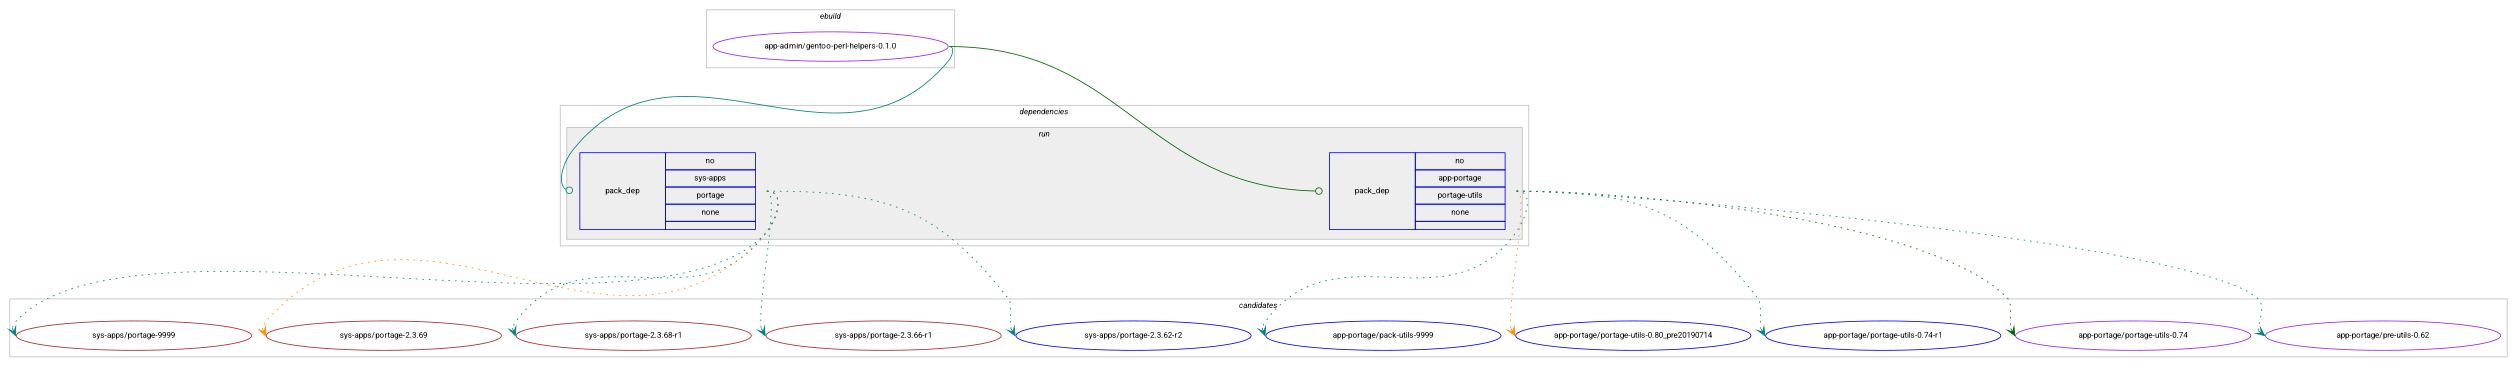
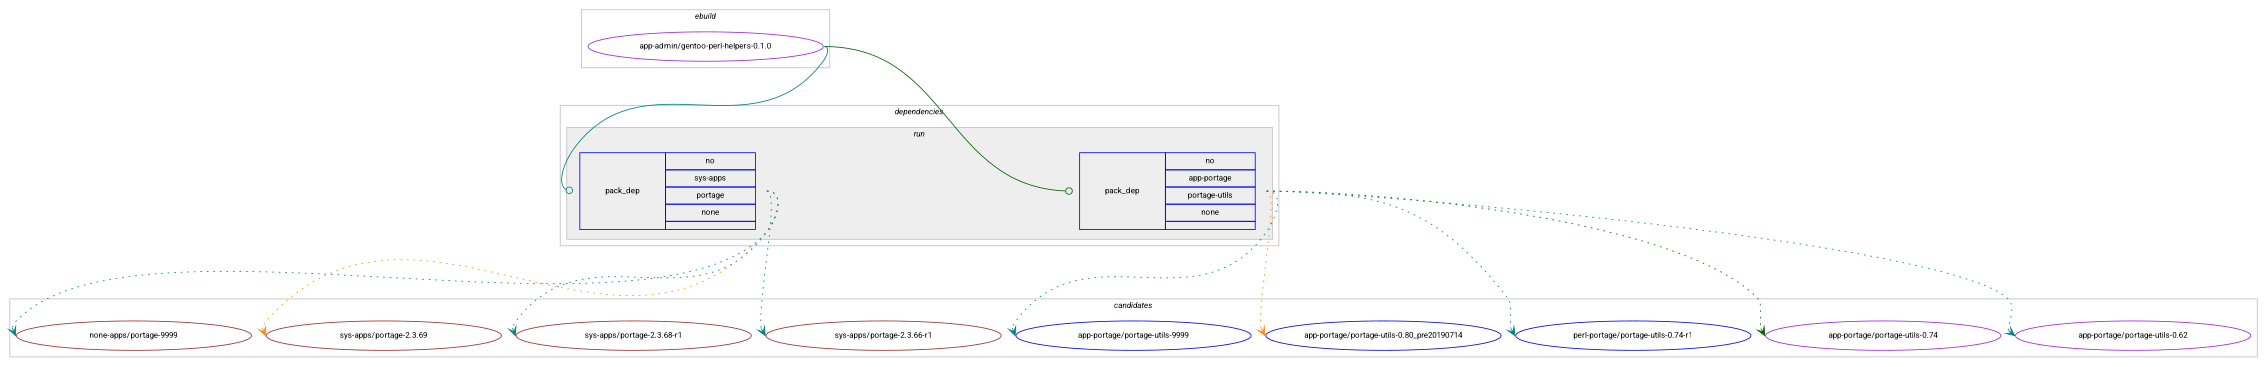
node "sys-apps/portage-9999": label "sys-apps/portage-9999" -> "none-apps/portage-9999"
node "sys-apps/portage-2.3.62-r2": removed
node "app-portage/pack-utils-9999": label "app-portage/pack-utils-9999" -> "app-portage/portage-utils-9999"
node "app-portage/portage-utils-0.74-r1": label "app-portage/portage-utils-0.74-r1" -> "perl-portage/portage-utils-0.74-r1"
node "app-portage/pre-utils-0.62": label "app-portage/pre-utils-0.62" -> "app-portage/portage-utils-0.62"
